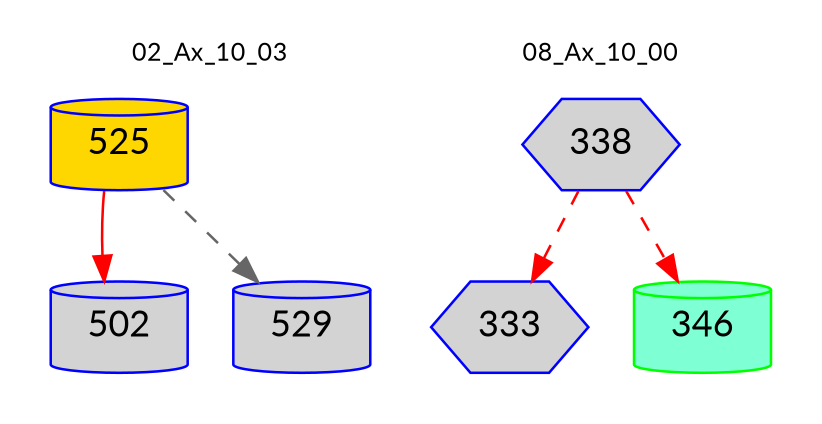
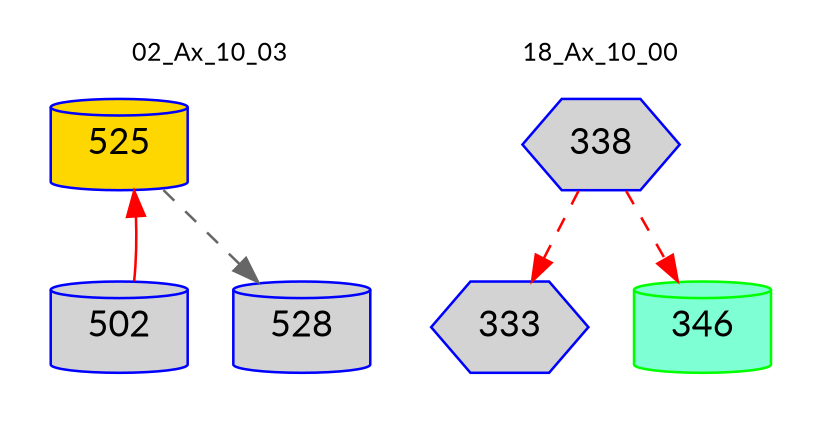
cluster "08_Ax_10_00": label "08_Ax_10_00" -> "18_Ax_10_00"
edge "525" -> "502": reversed
node "529": label "529" -> "528"
